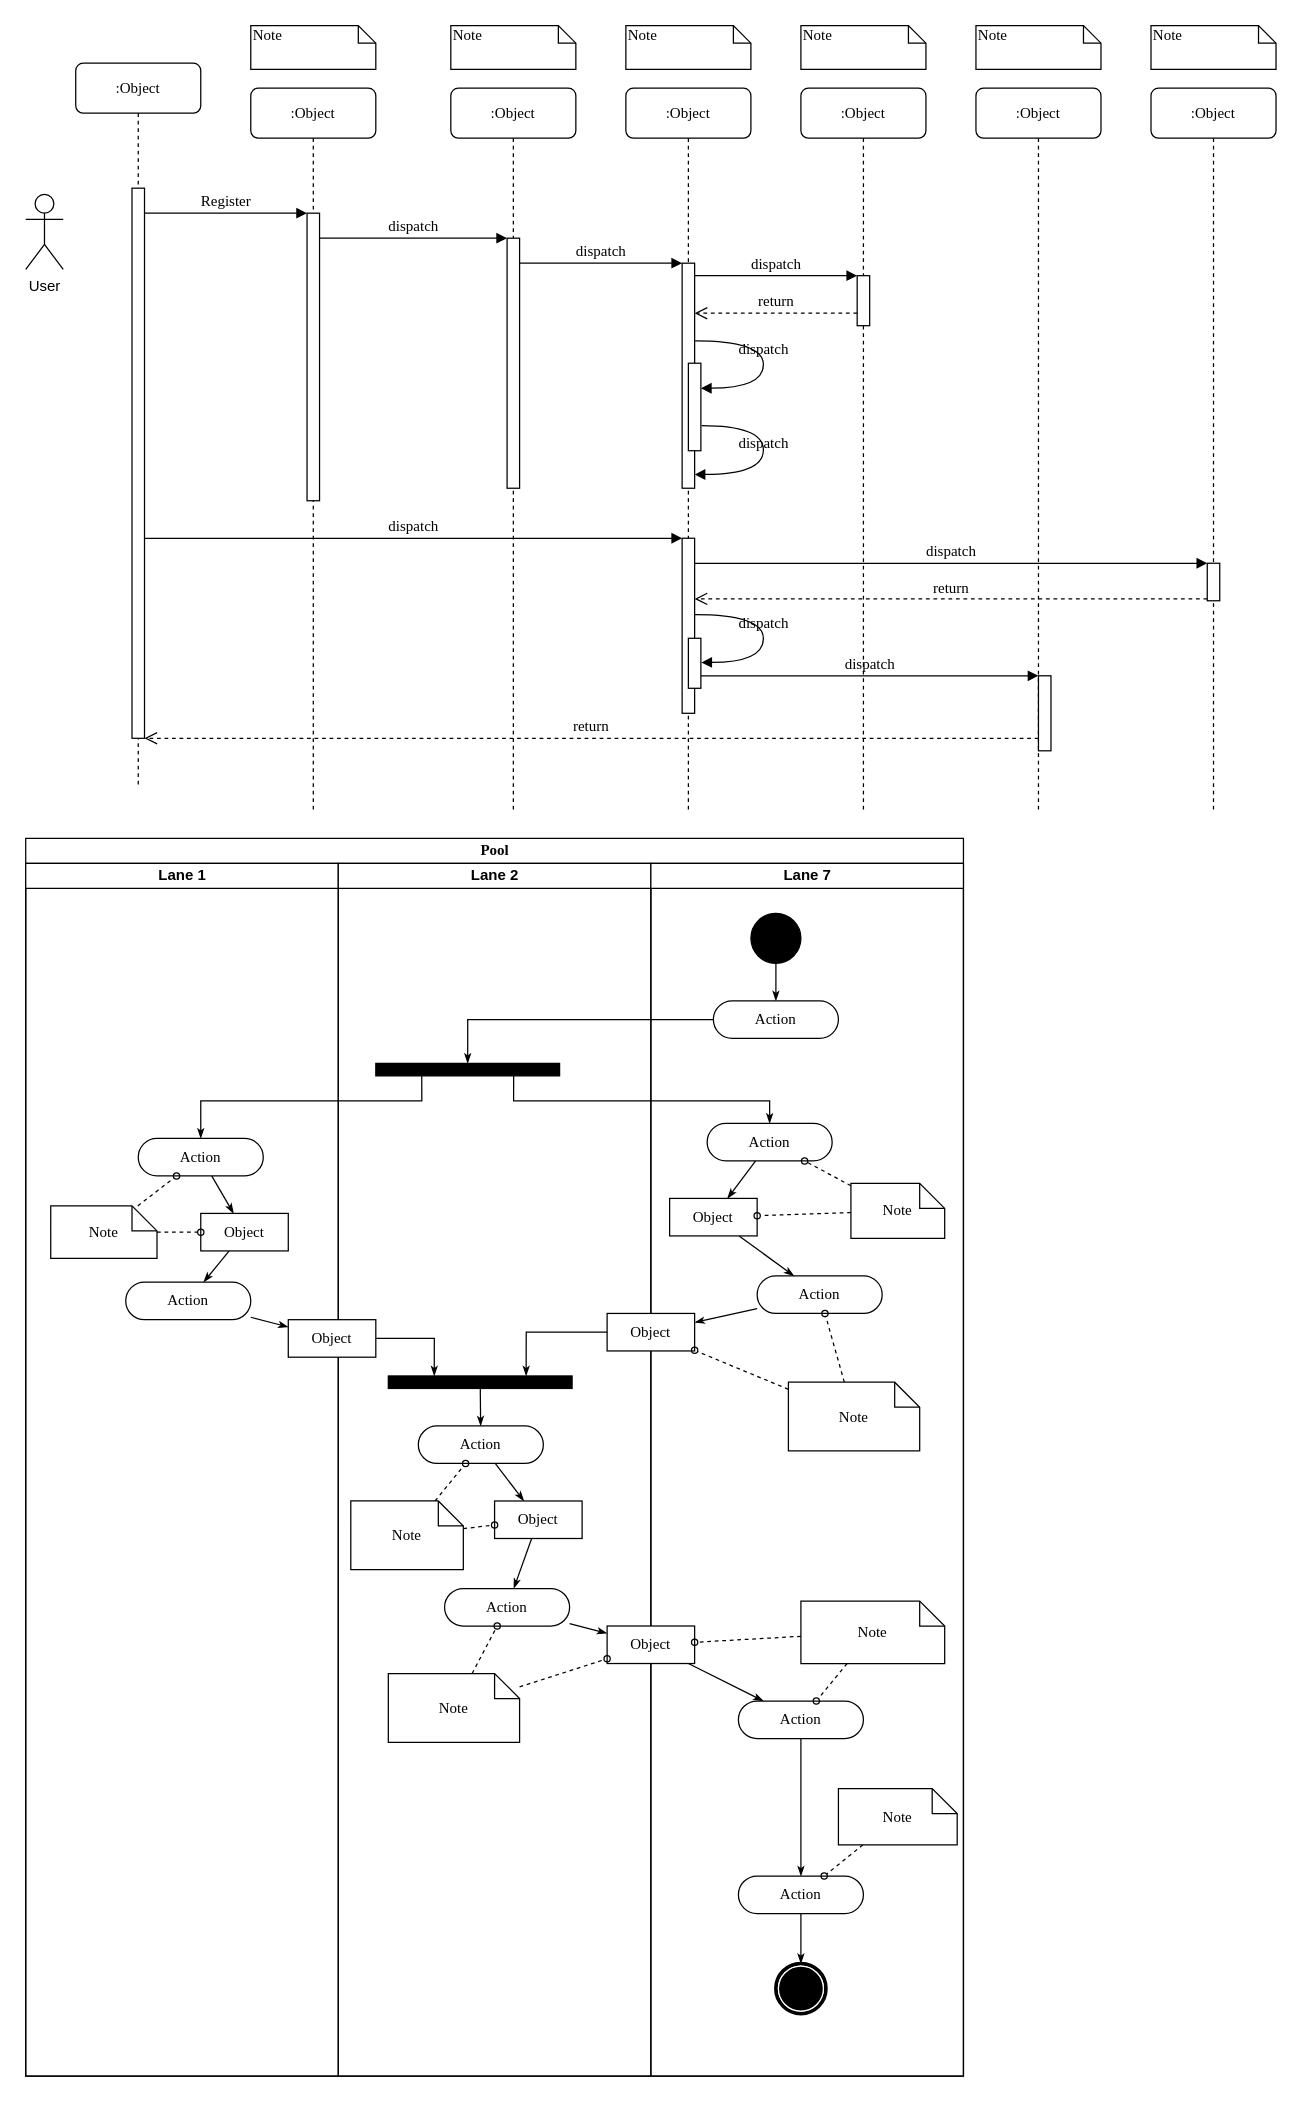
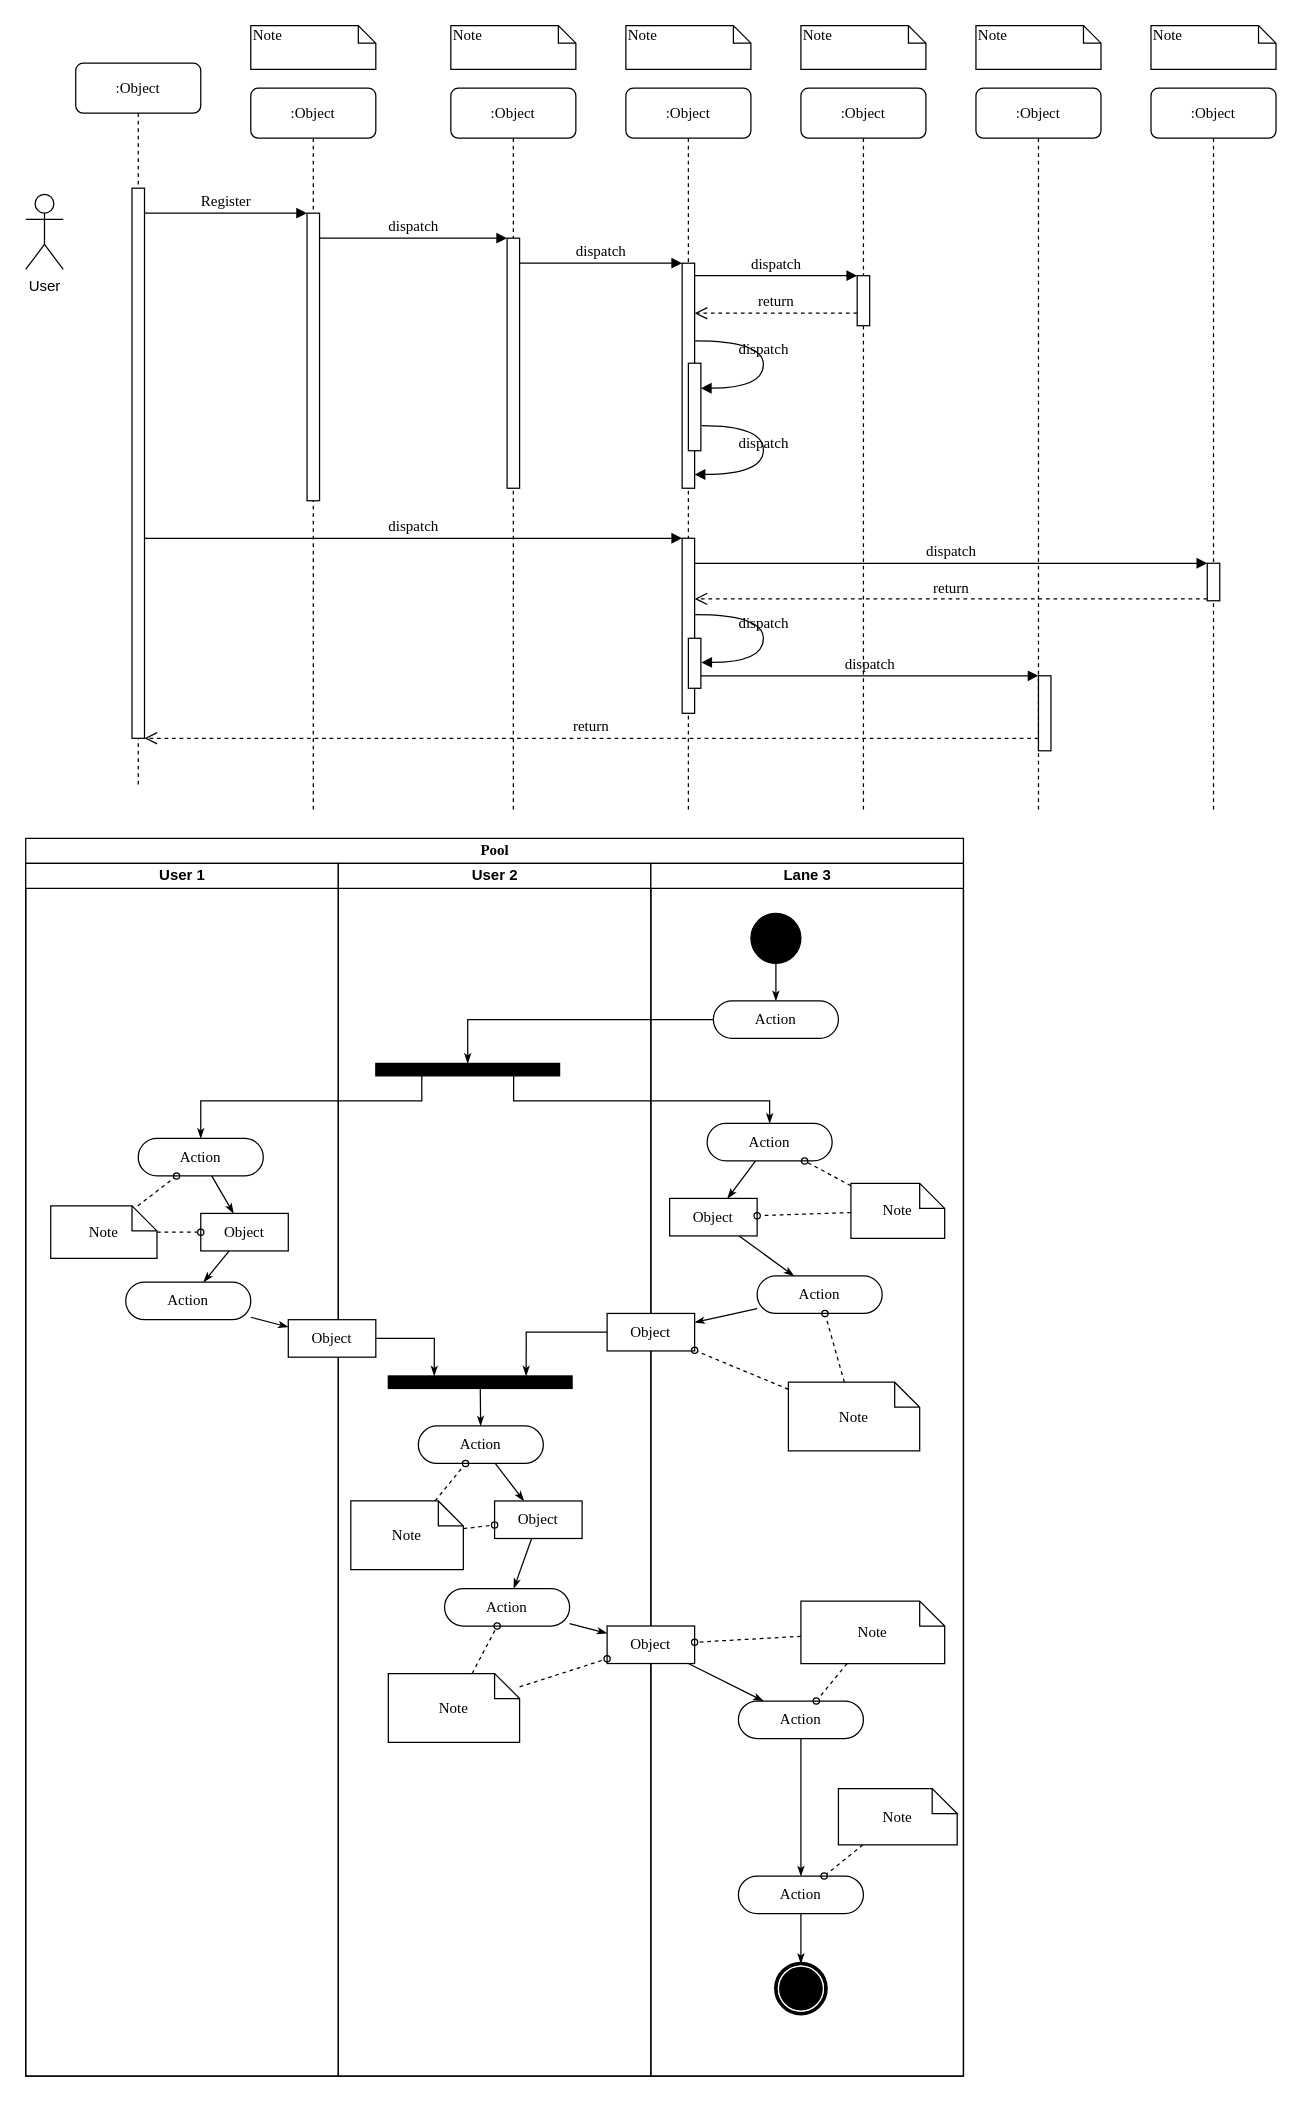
node "Lane 1": label "Lane 1" -> "User 1"
node "Lane 2": label "Lane 2" -> "User 2"
node "Lane 7": label "Lane 7" -> "Lane 3"
